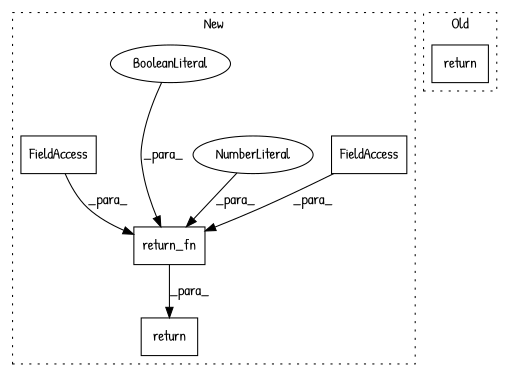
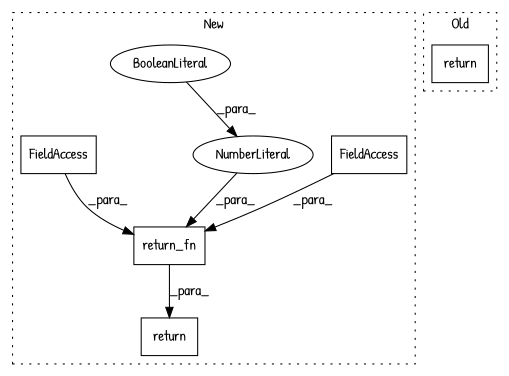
edge "BooleanLiteral" -> "return_fn": now "BooleanLiteral" -> "NumberLiteral"
